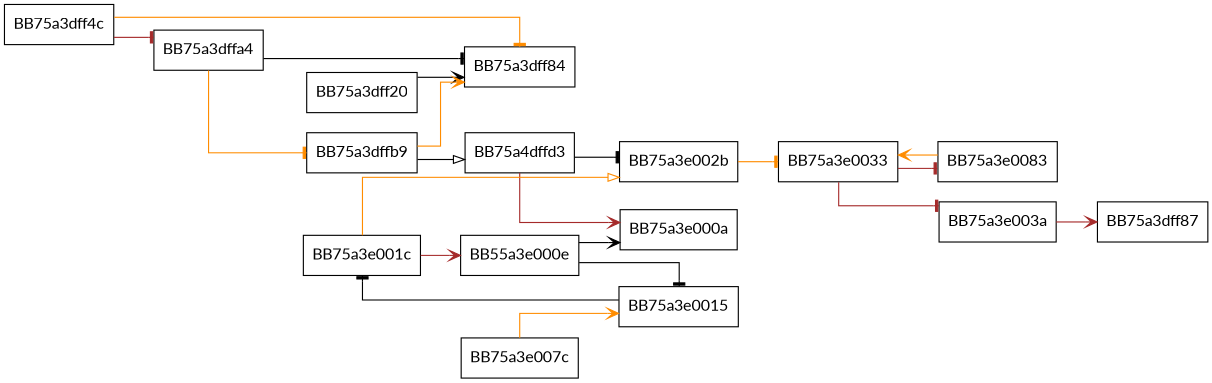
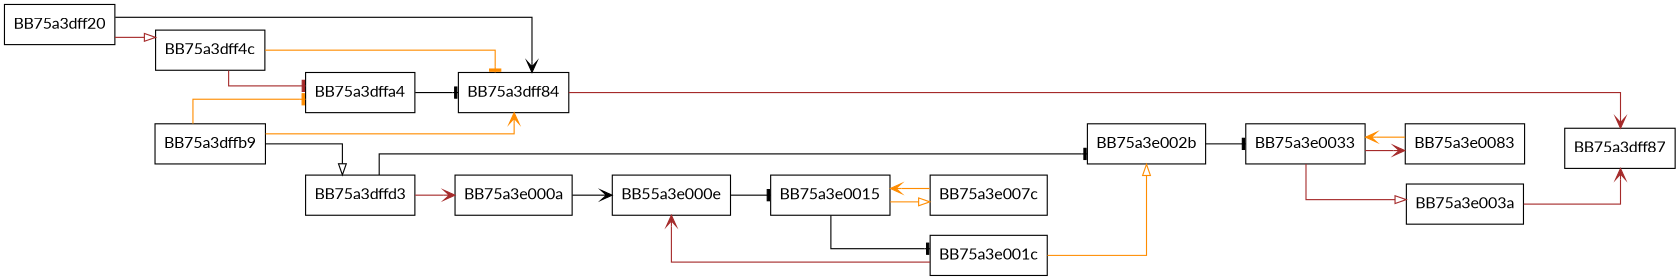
edge "BB75a3dff20" -> "BB75a3dff4c": added
edge "BB75a3dff84" -> "BB75a3dff87": added
edge "BB75a3dffa4" -> "BB75a3dffb9": reversed
node "BB75a4dffd3": label "BB75a4dffd3" -> "BB75a3dffd3"
edge "BB75a3e002b" -> "BB75a3e0033": color darkorange -> black
edge "BB75a3e0033" -> "BB75a3e0083": arrowhead tee -> vee
edge "BB75a3e0015" -> "BB75a3e007c": added
edge "BB75a3e0033" -> "BB75a3e003a": arrowhead tee -> onormal
edge "BB55a3e000e" -> "BB75a3e000a": reversed
